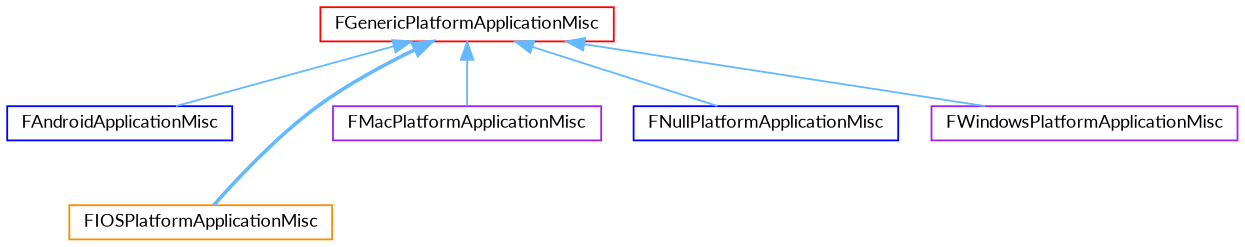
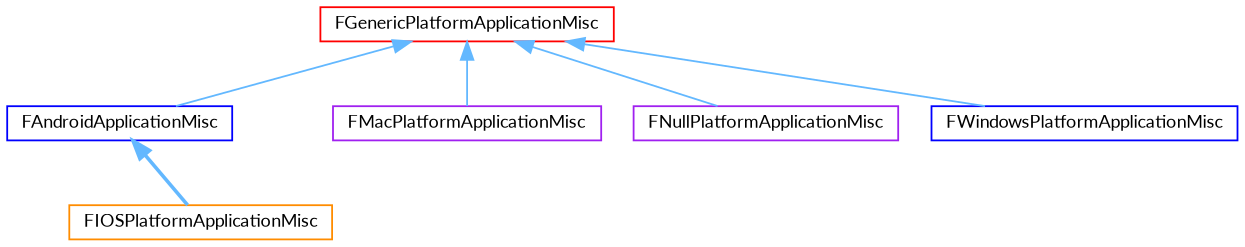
edge "FIOSPlatformApplicationMisc" -> "FGenericPlatformApplicationMisc": now "FIOSPlatformApplicationMisc" -> "FAndroidApplicationMisc"
node "FNullPlatformApplicationMisc": color blue -> purple
node "FWindowsPlatformApplicationMisc": color purple -> blue
